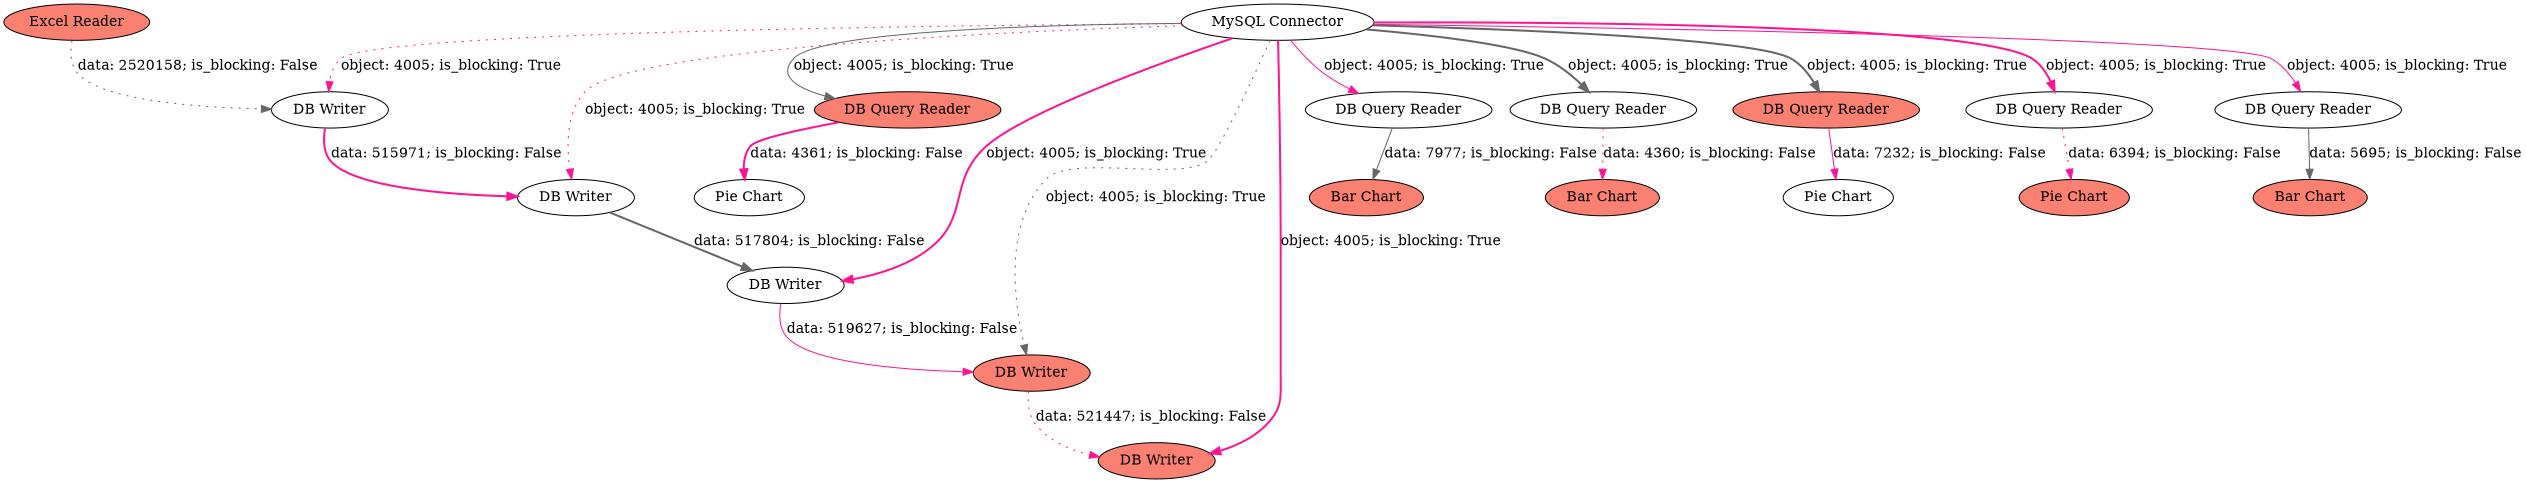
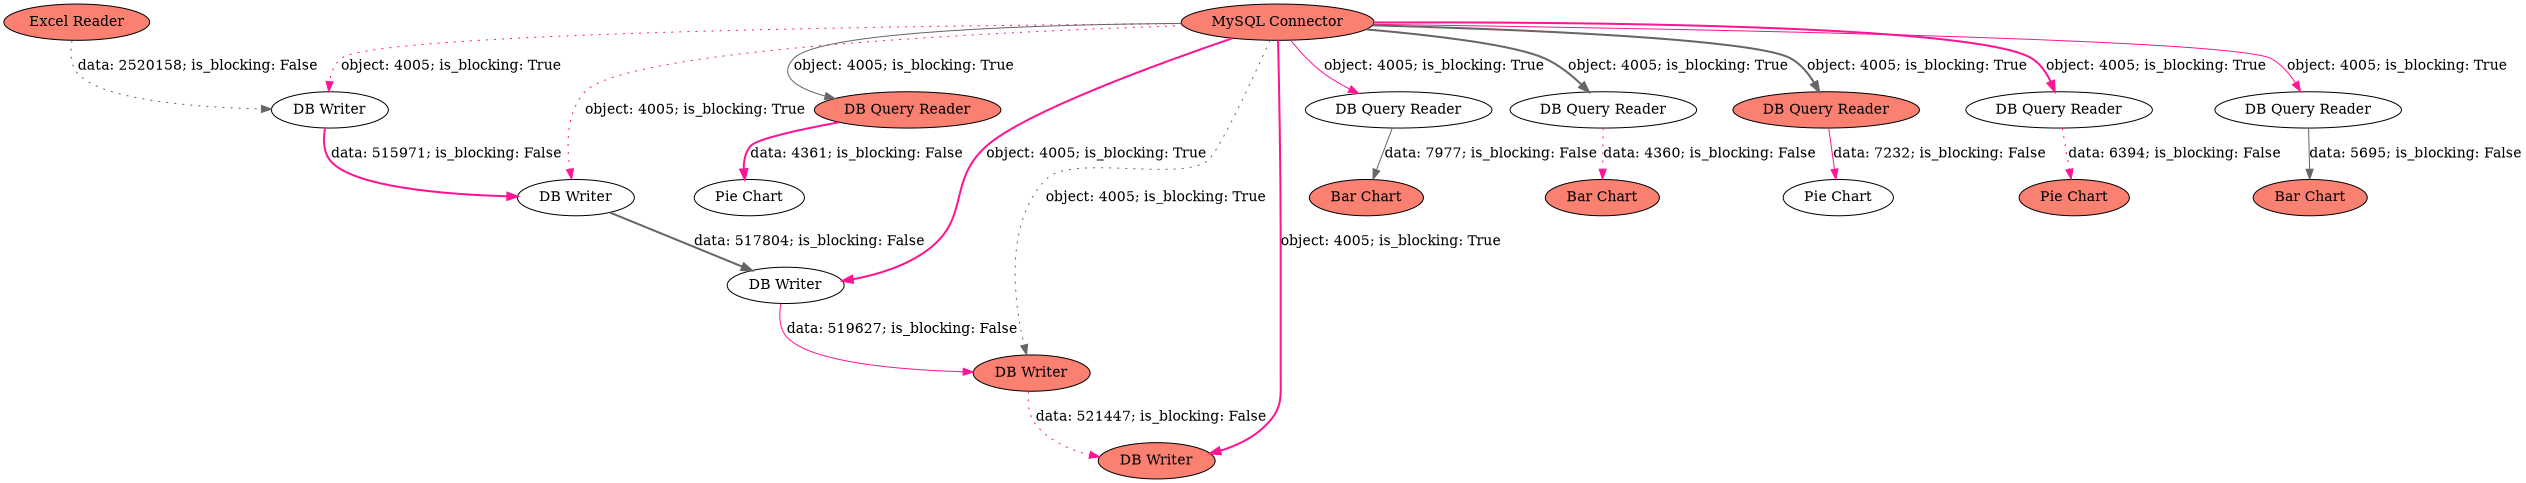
node "MySQL Connector": fillcolor white -> salmon
